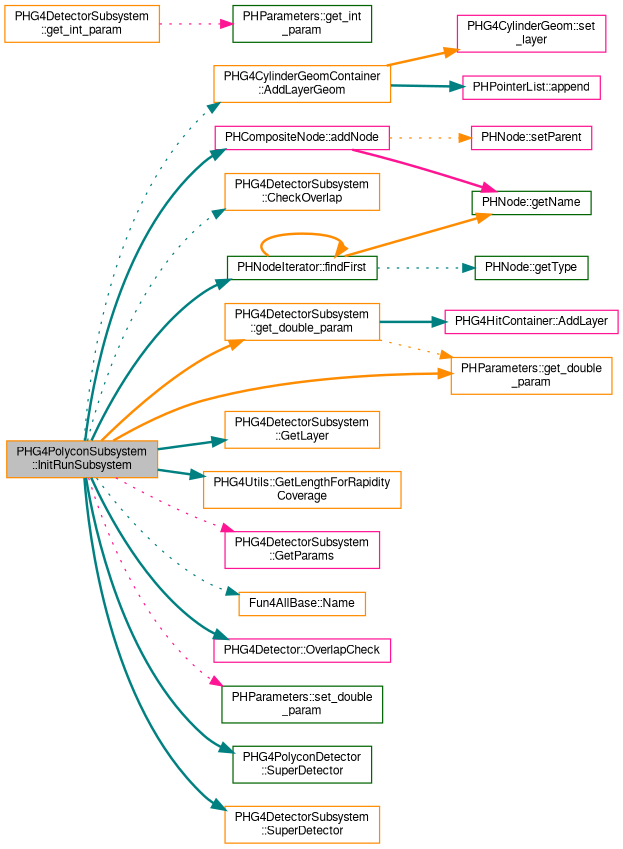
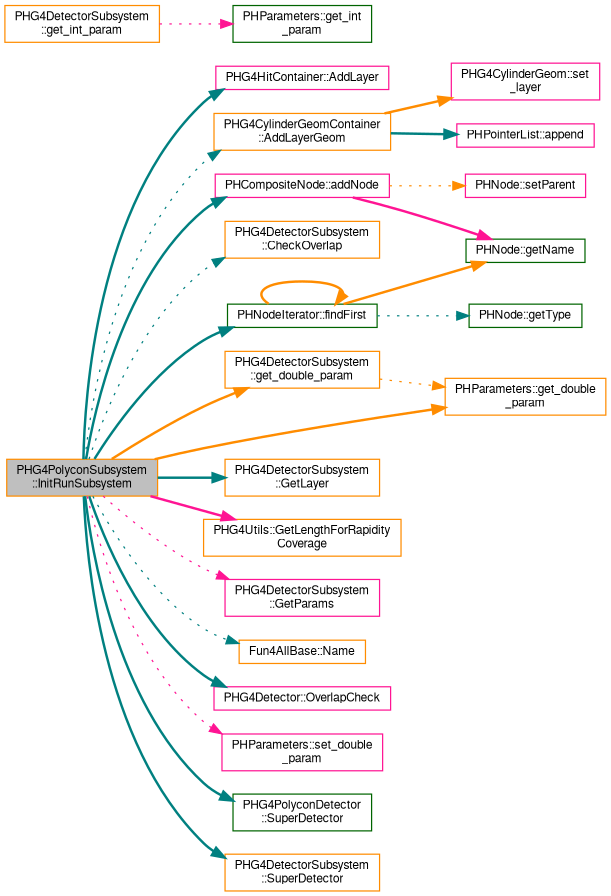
edge "PHG4DetectorSubsystem ::get_double_param" -> "PHG4HitContainer::AddLayer": now "PHG4PolyconSubsystem ::InitRunSubsystem" -> "PHG4HitContainer::AddLayer"
edge "PHG4PolyconSubsystem ::InitRunSubsystem" -> "PHG4Utils::GetLengthForRapidity Coverage": color teal -> deeppink
node "PHParameters::set_double _param": color darkgreen -> deeppink
